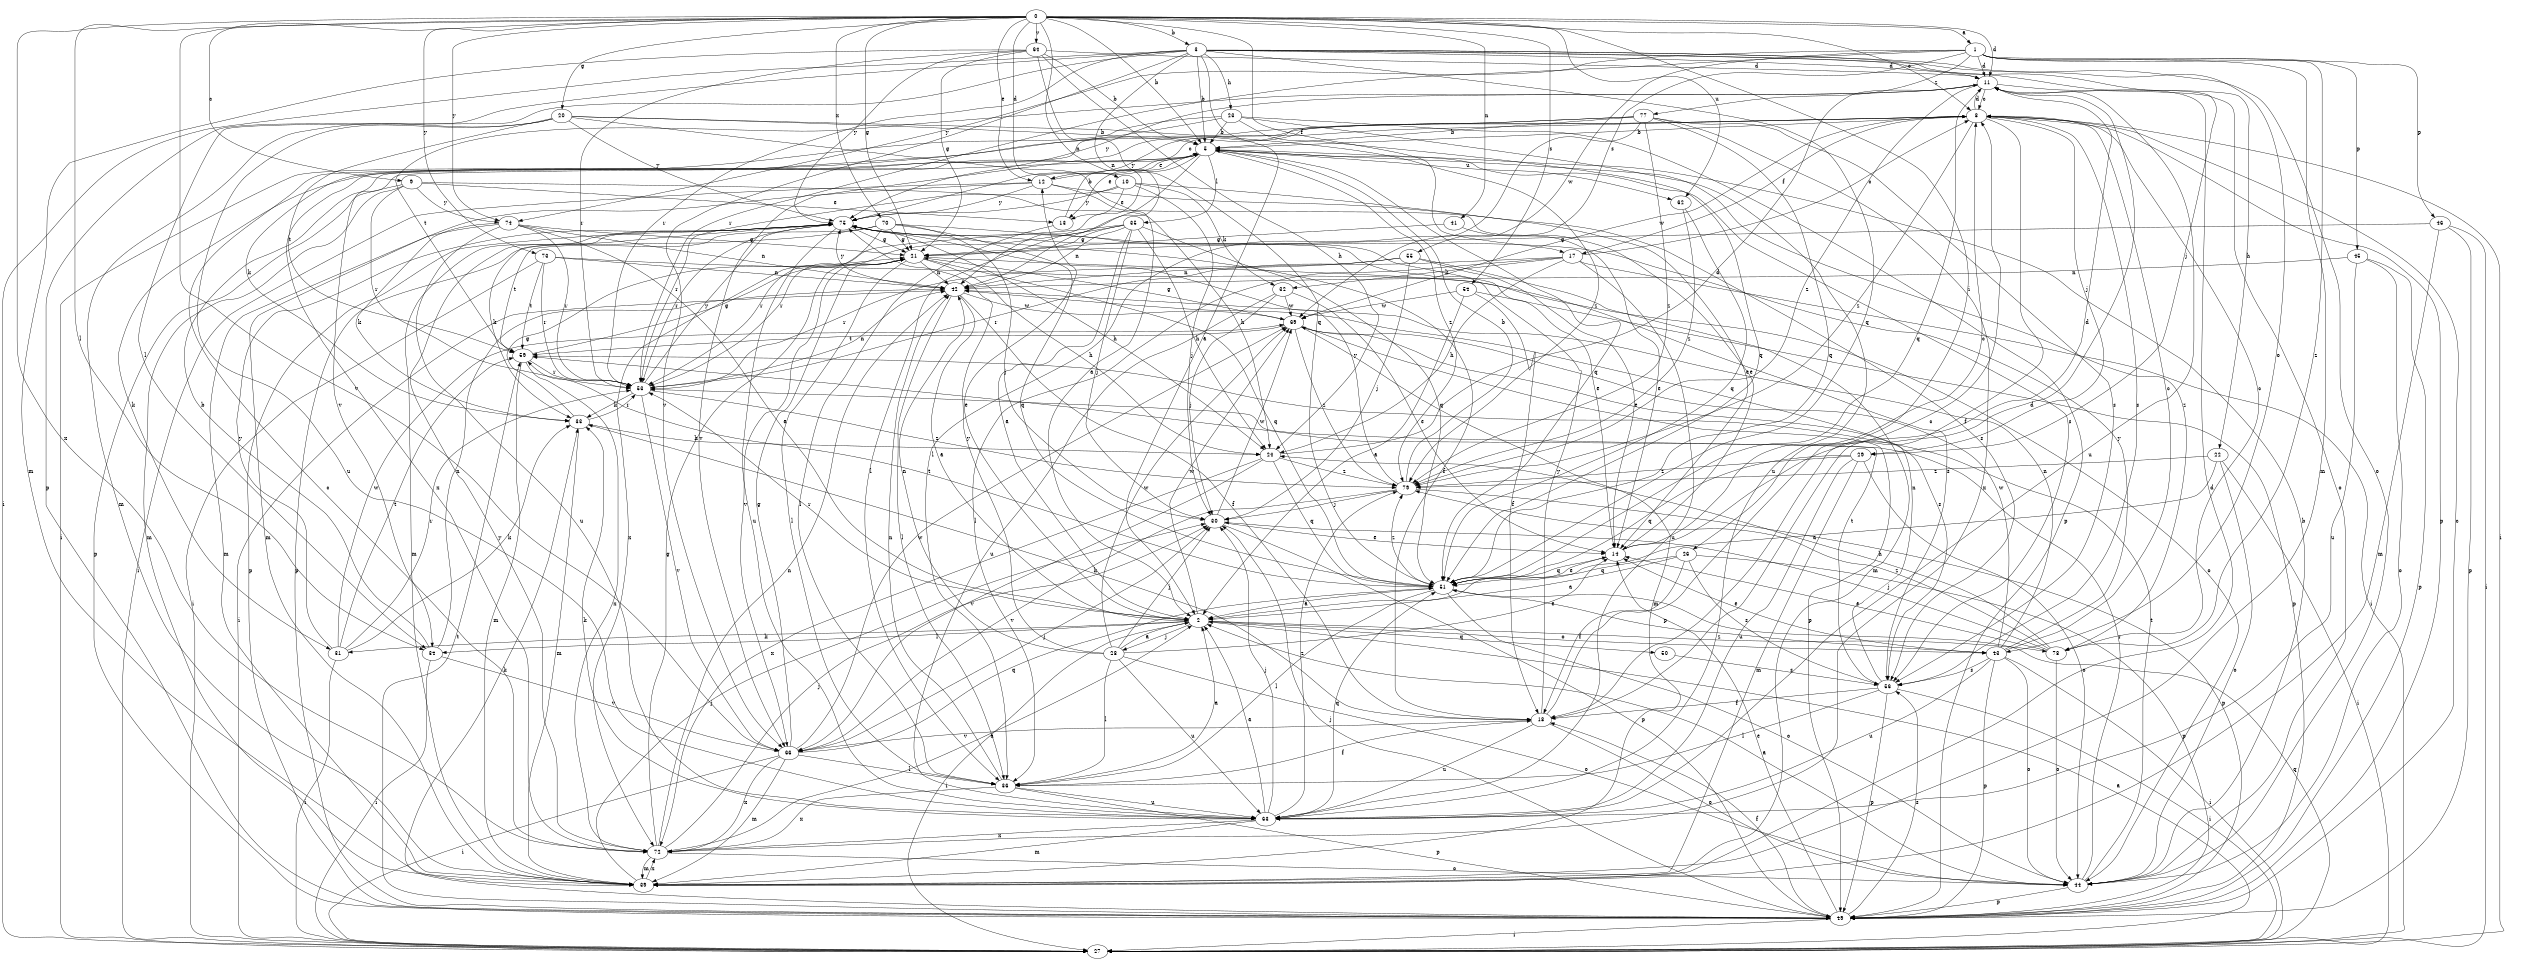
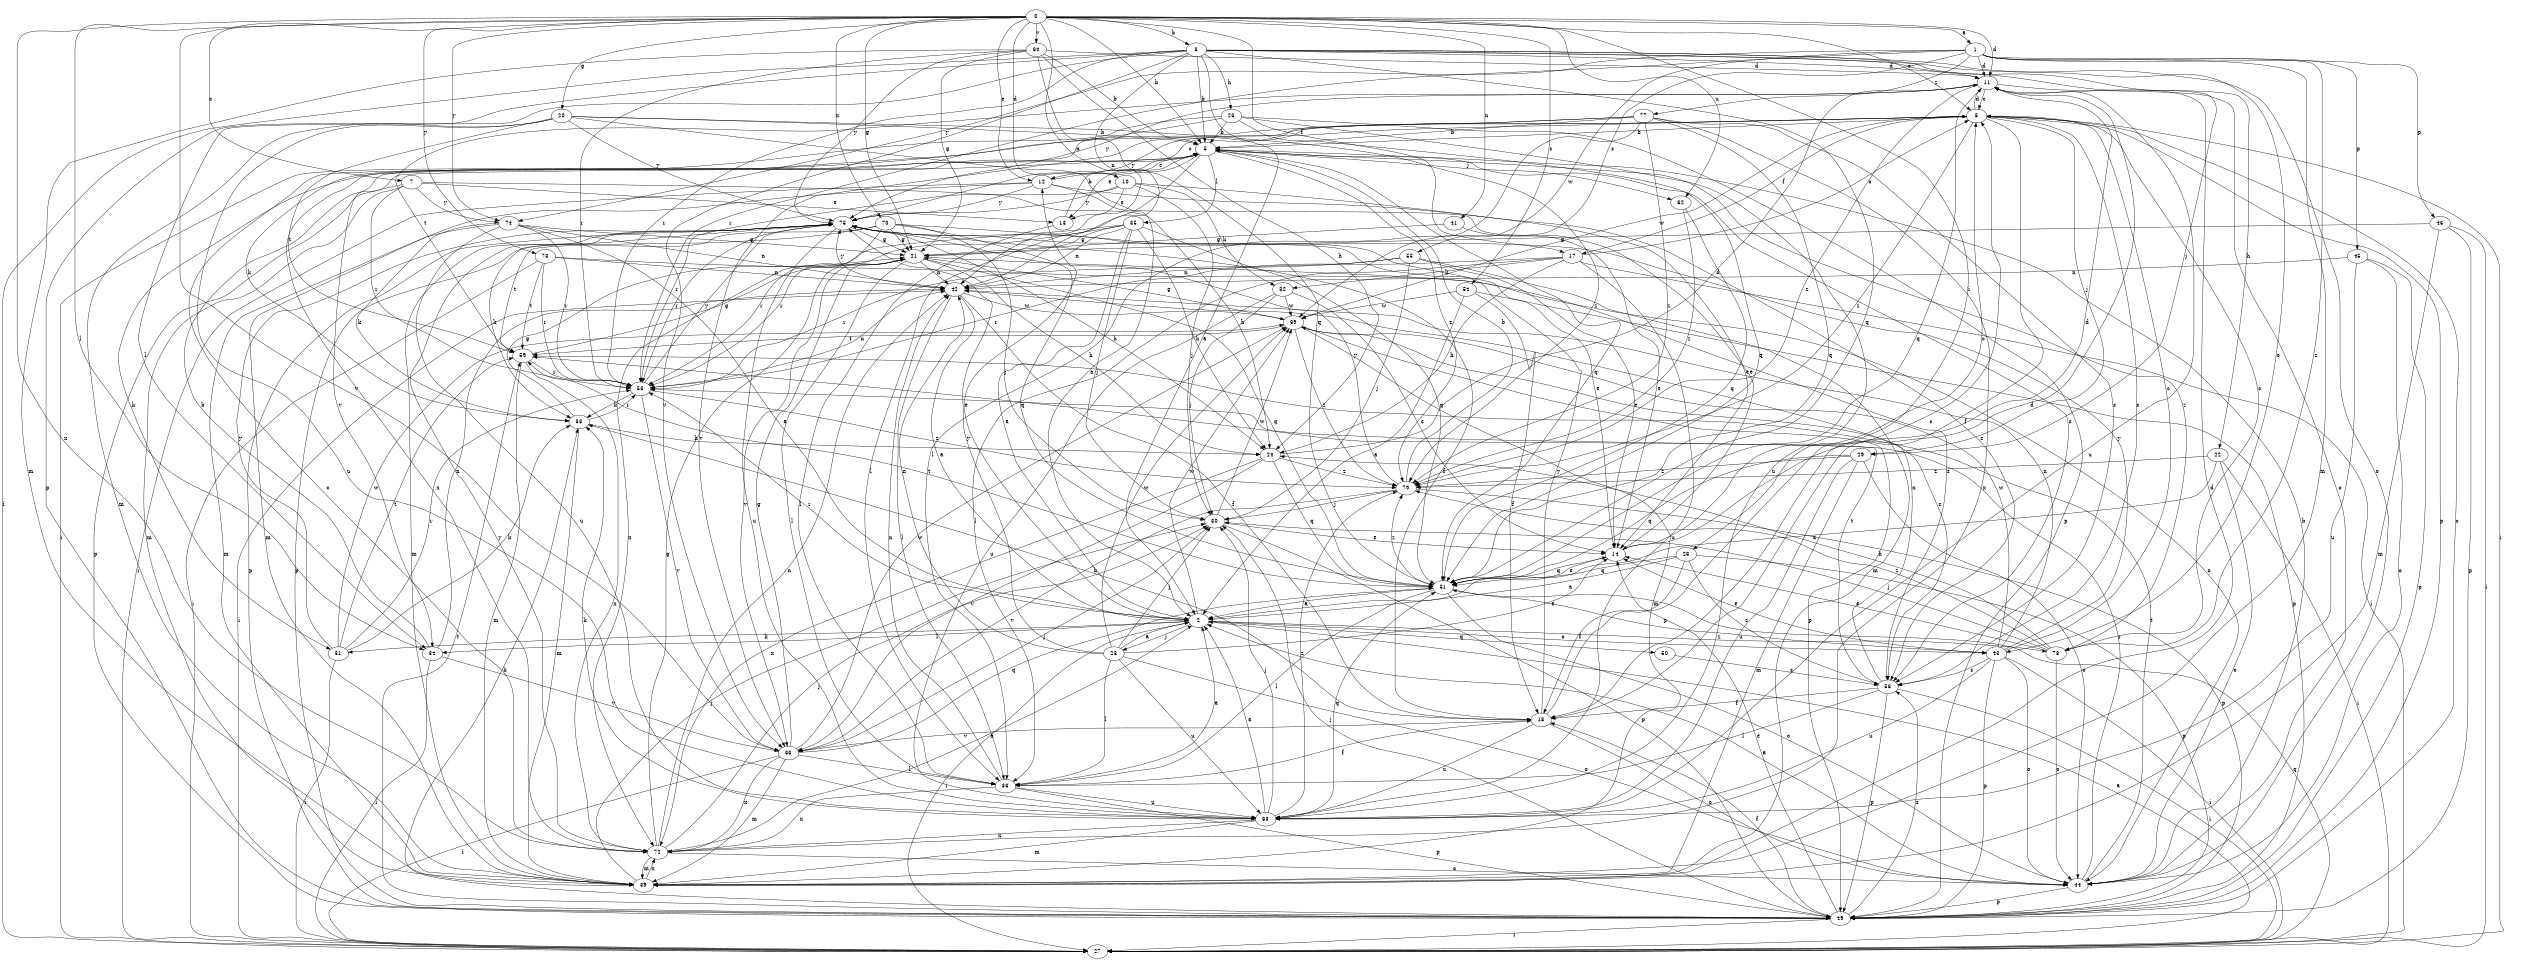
edge "5" -> "62": label "u" -> "j"
node "9": label "9" -> "7"
